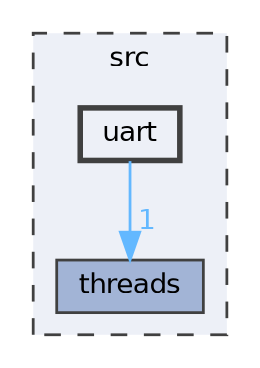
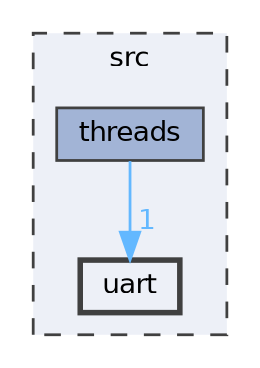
edge "uart" -> "threads": reversed
